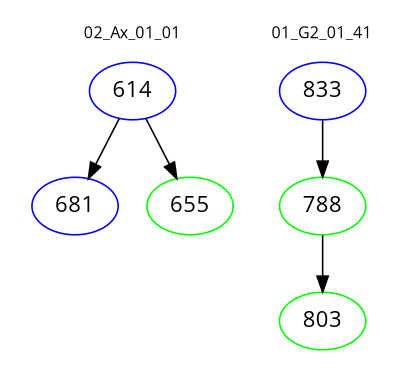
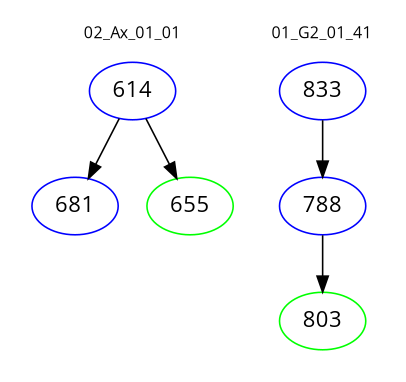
node "788": color green -> blue
